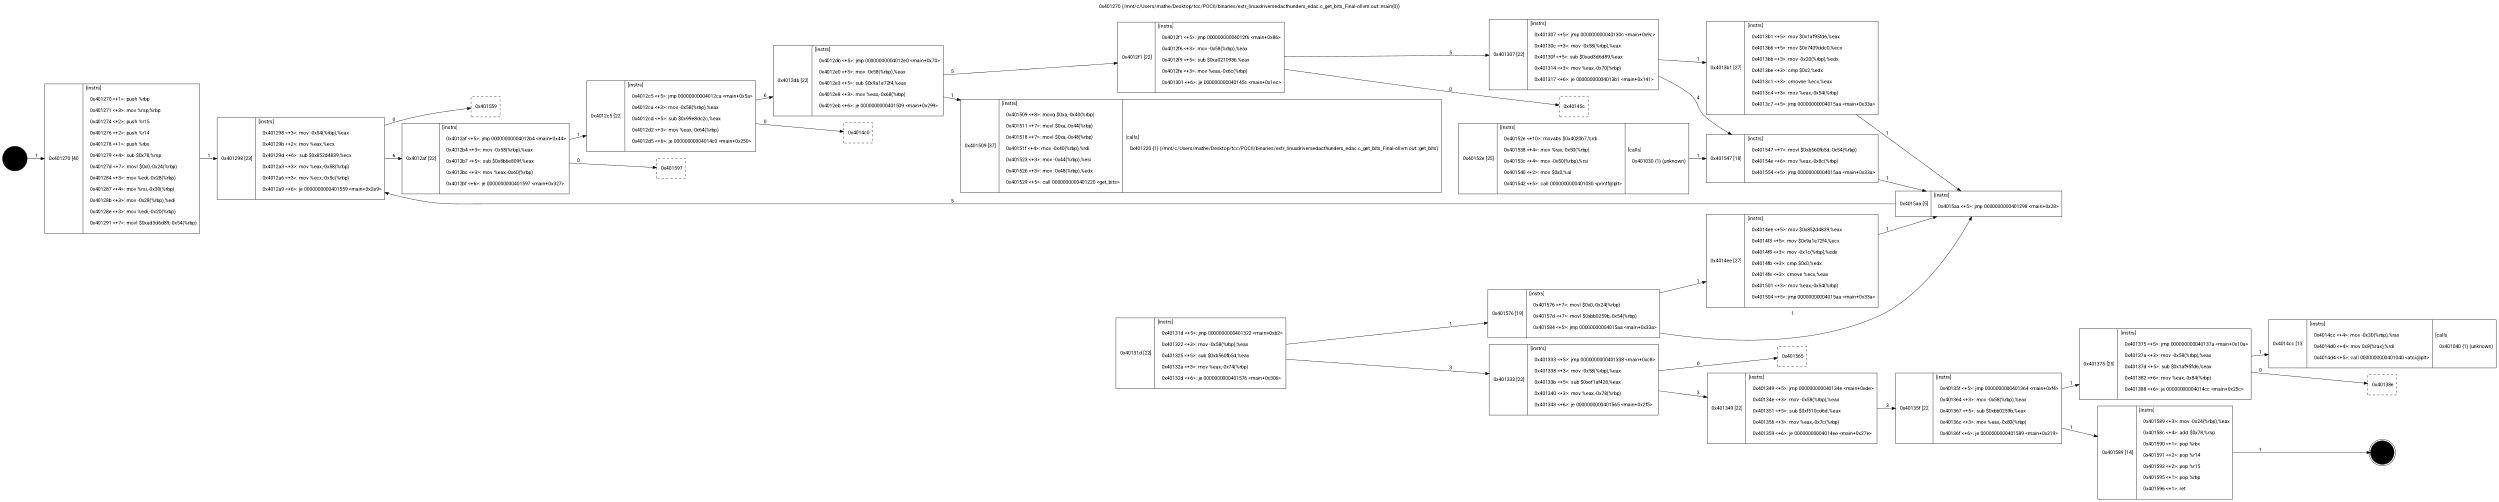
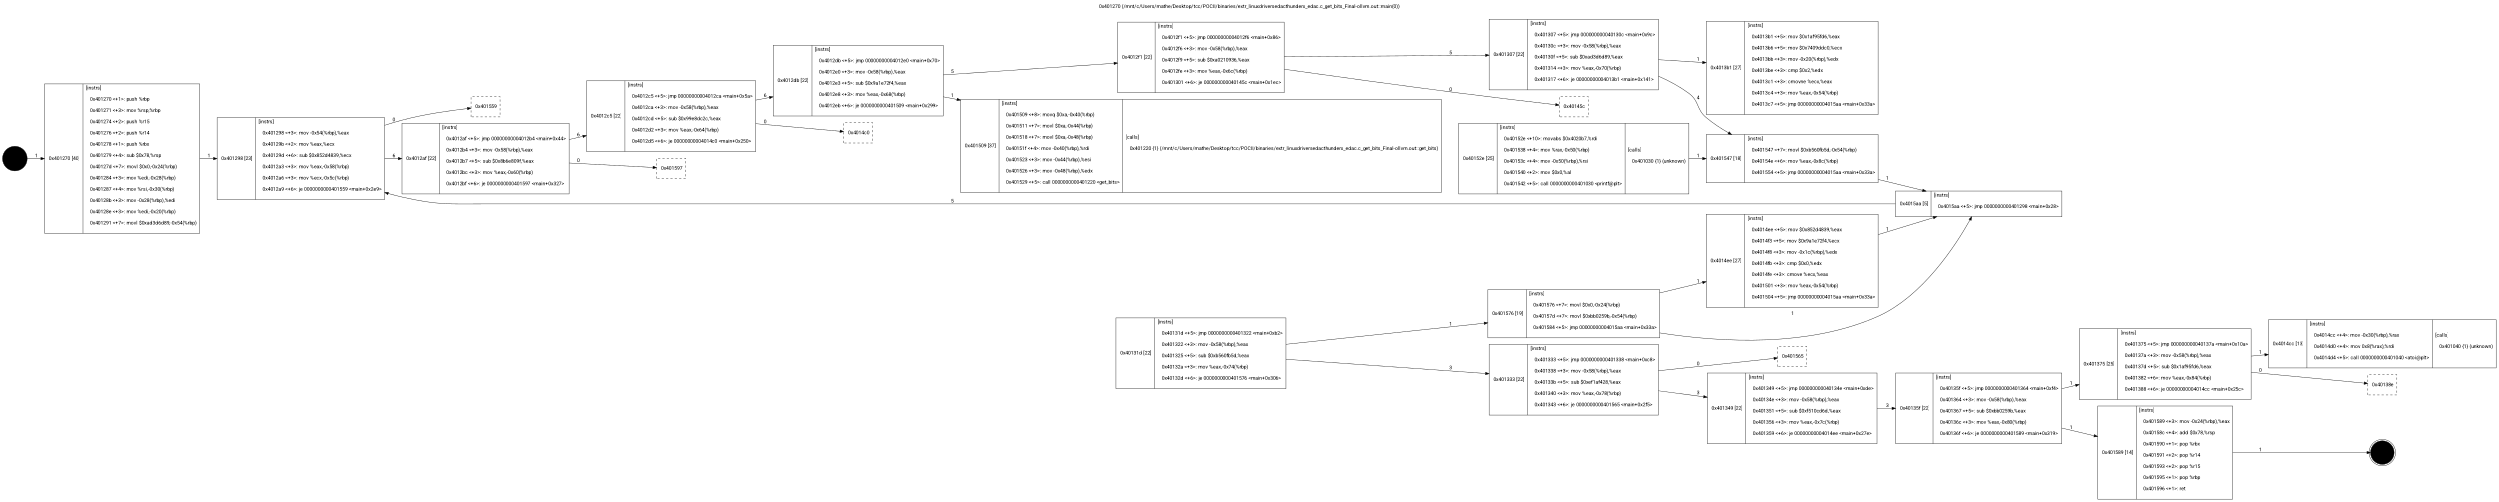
edge "0x4012af [22]" -> "0x4012c5 [22]": label " 1" -> " 6"
edge "0x4013b1 [27]" -> "0x4015aa [5]": removed, label "1"
